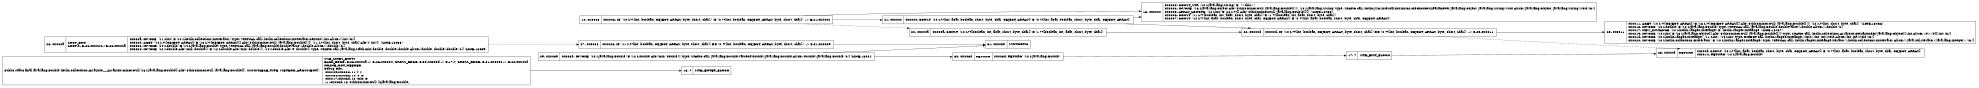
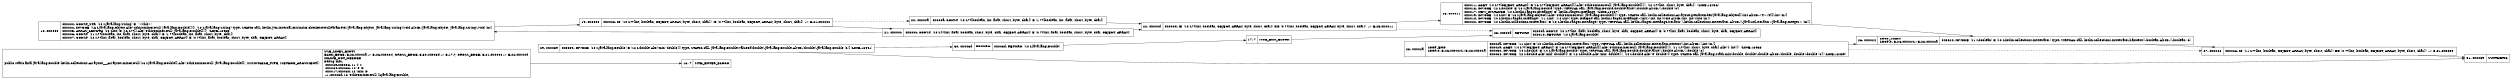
edge "19: 0x0008" -> "18: 0x0000": reversed
node "26: 0x0024": added
